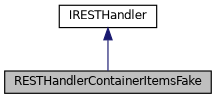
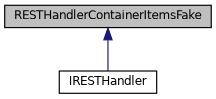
edge "RESTHandlerContainerItemsFake" -> "IRESTHandler": reversed
